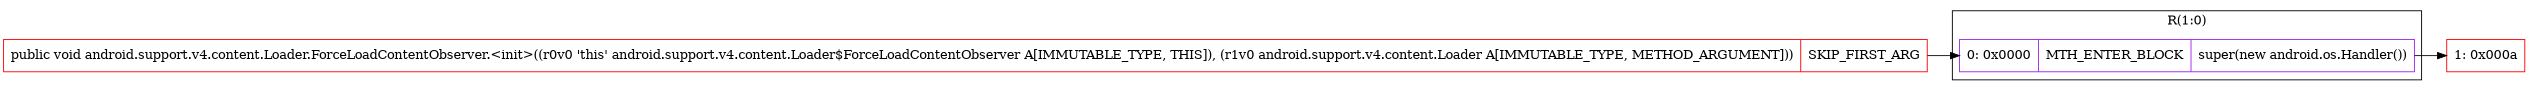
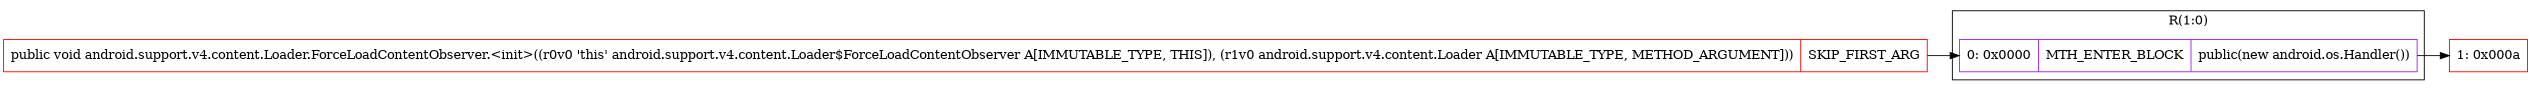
node "0: 0x0000": text "super(new android.os.Handler())" -> "public(new android.os.Handler())"
